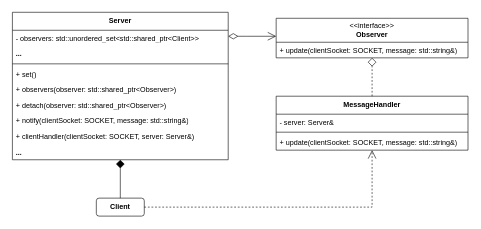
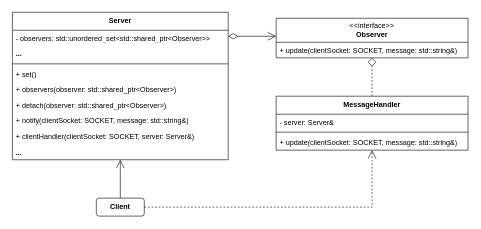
node "- observers: std::unordered_set<std::shared_ptr<Client>>": label "- observers: std::unordered_set<std::shared_ptr<Client>>" -> "- observers: std::unordered_set<std::shared_ptr<Observer>>"
edge "Client" -> "Server": arrowhead diamond -> open
